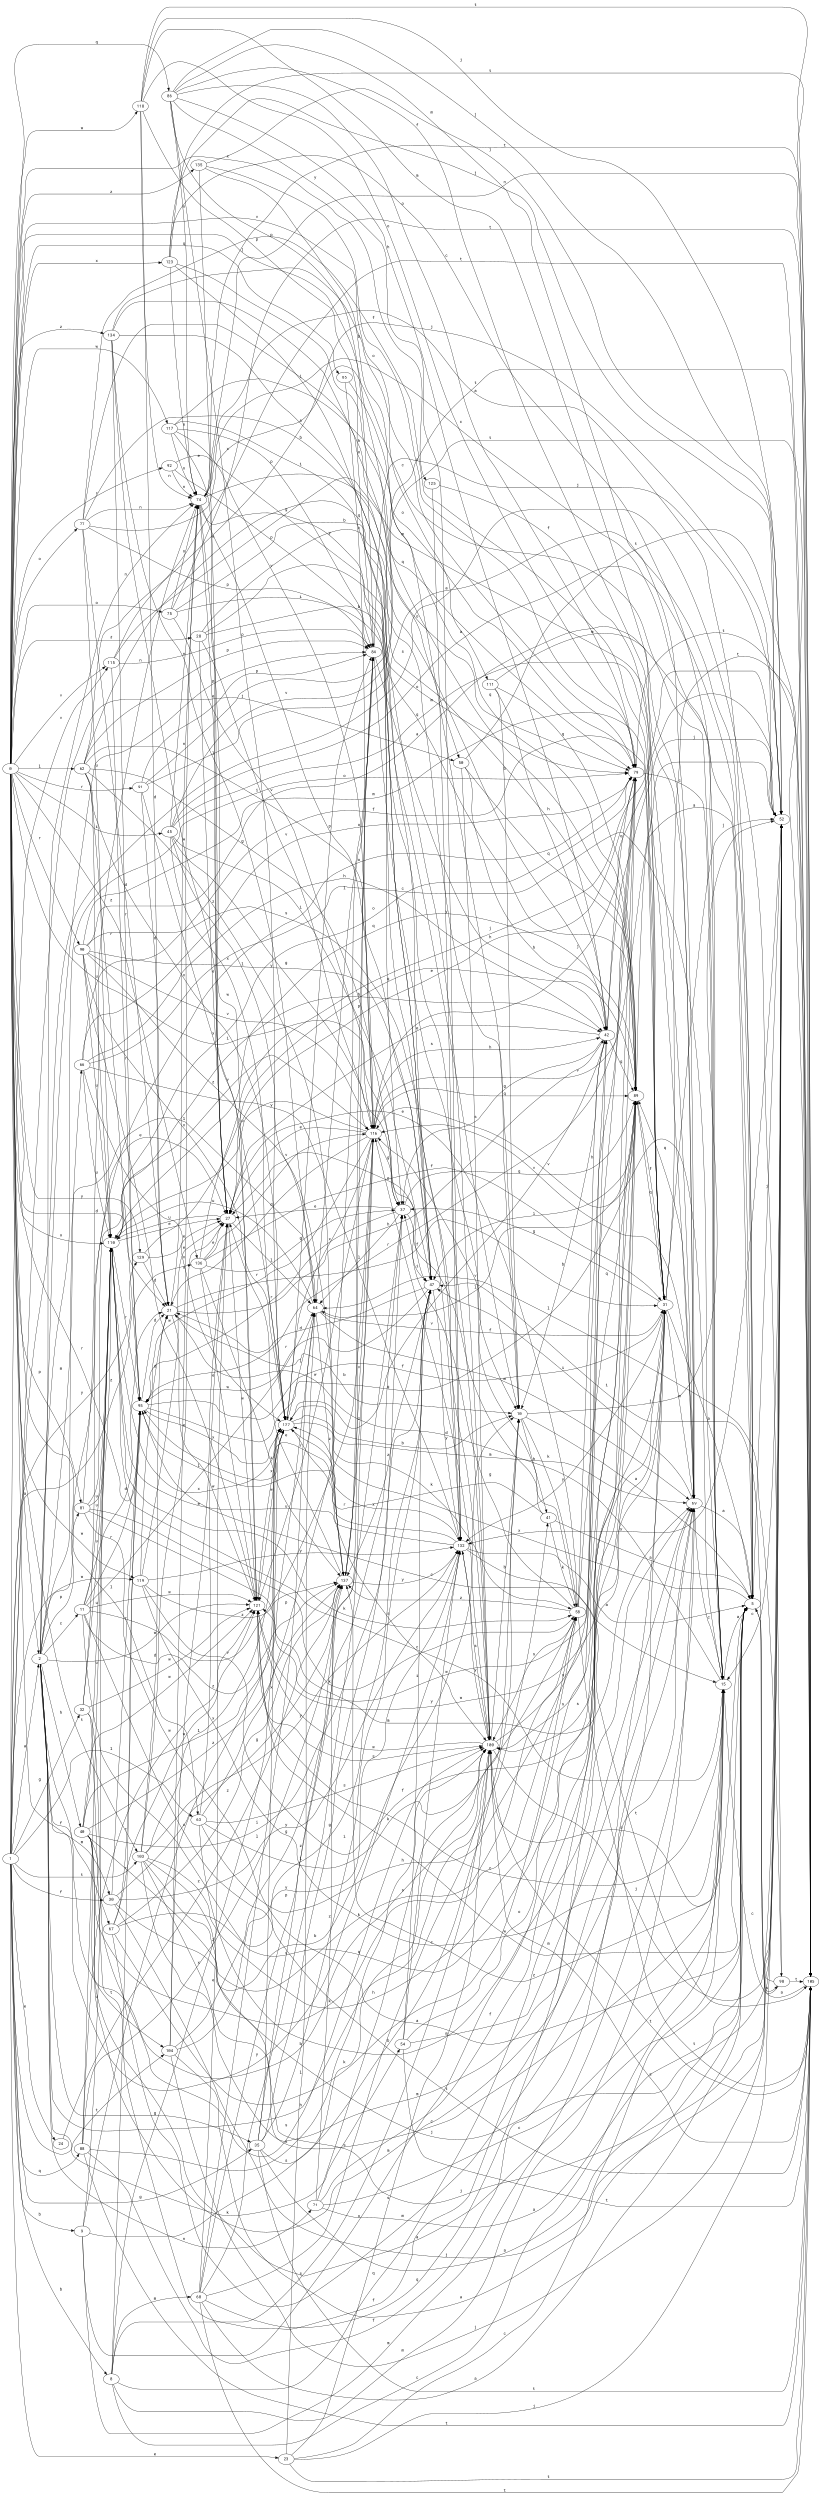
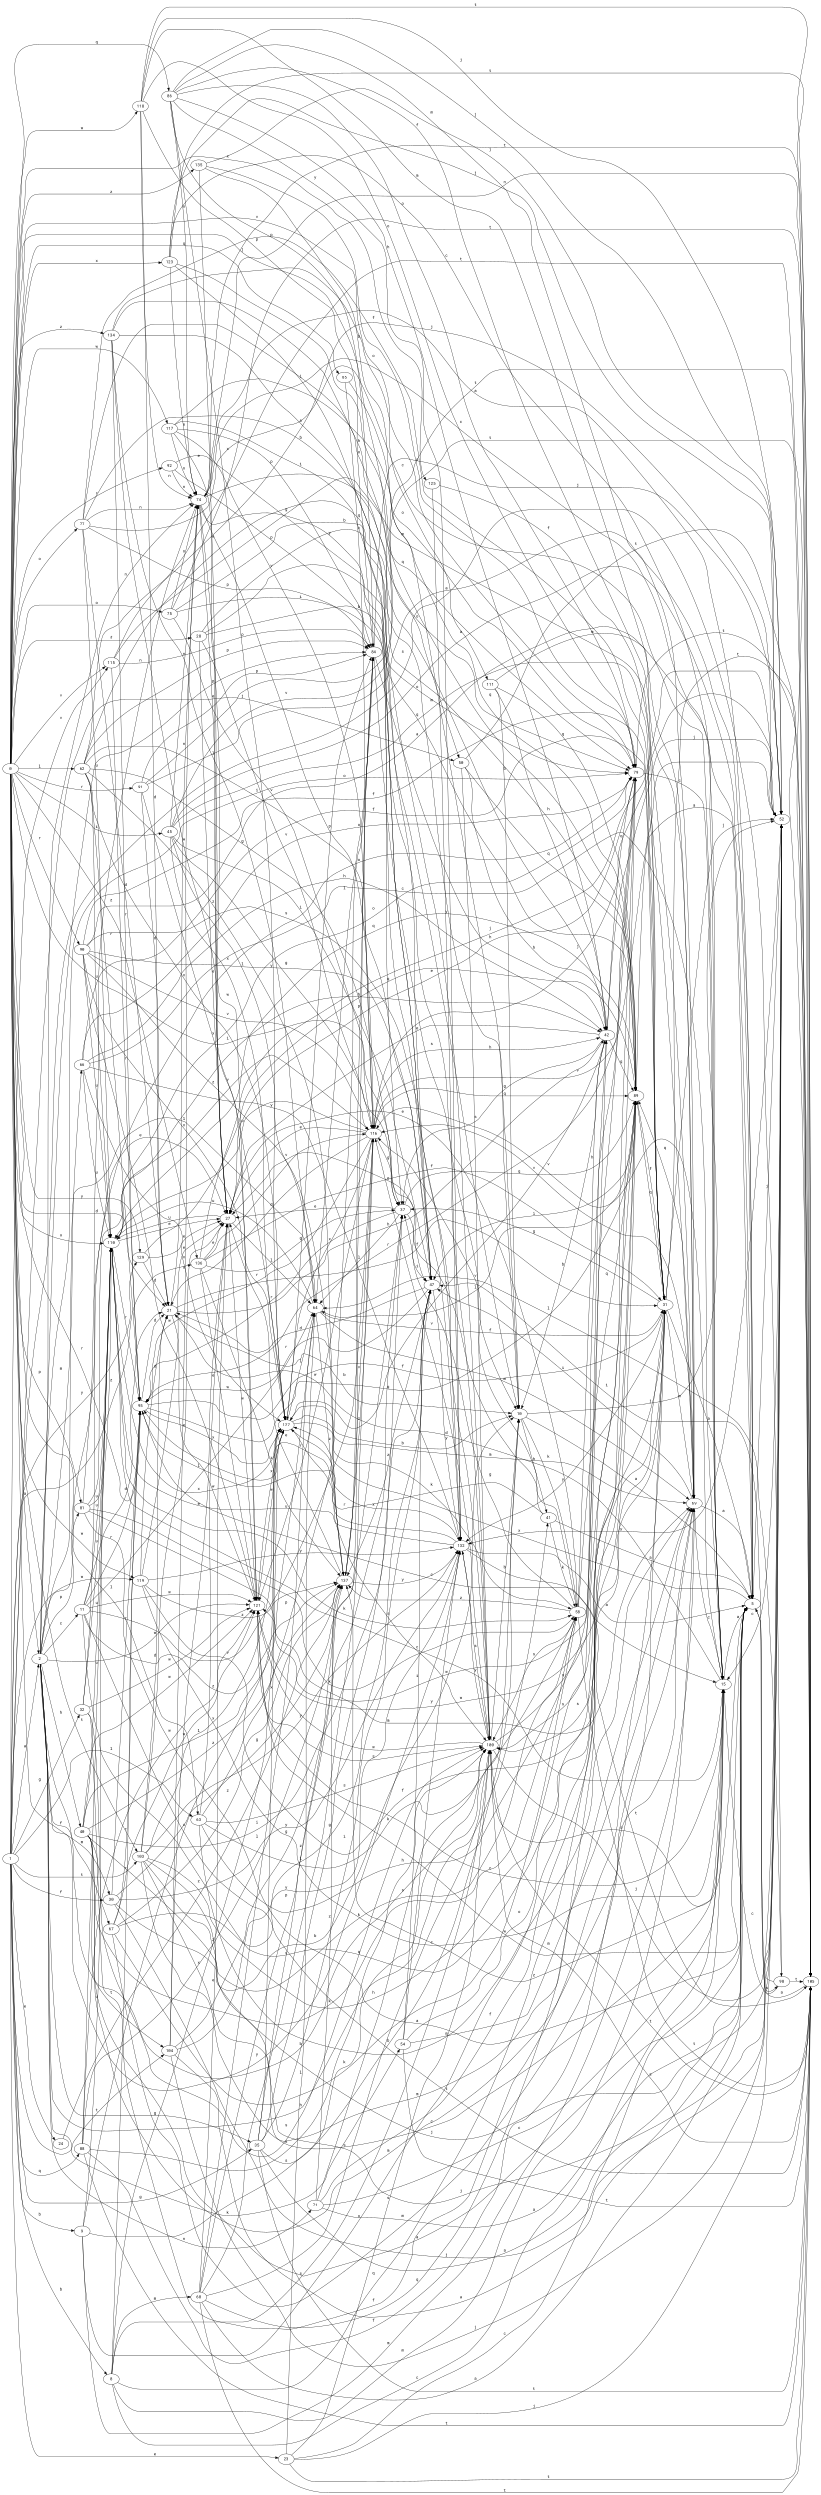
edge "90" -> "31": label "m" -> "f"
